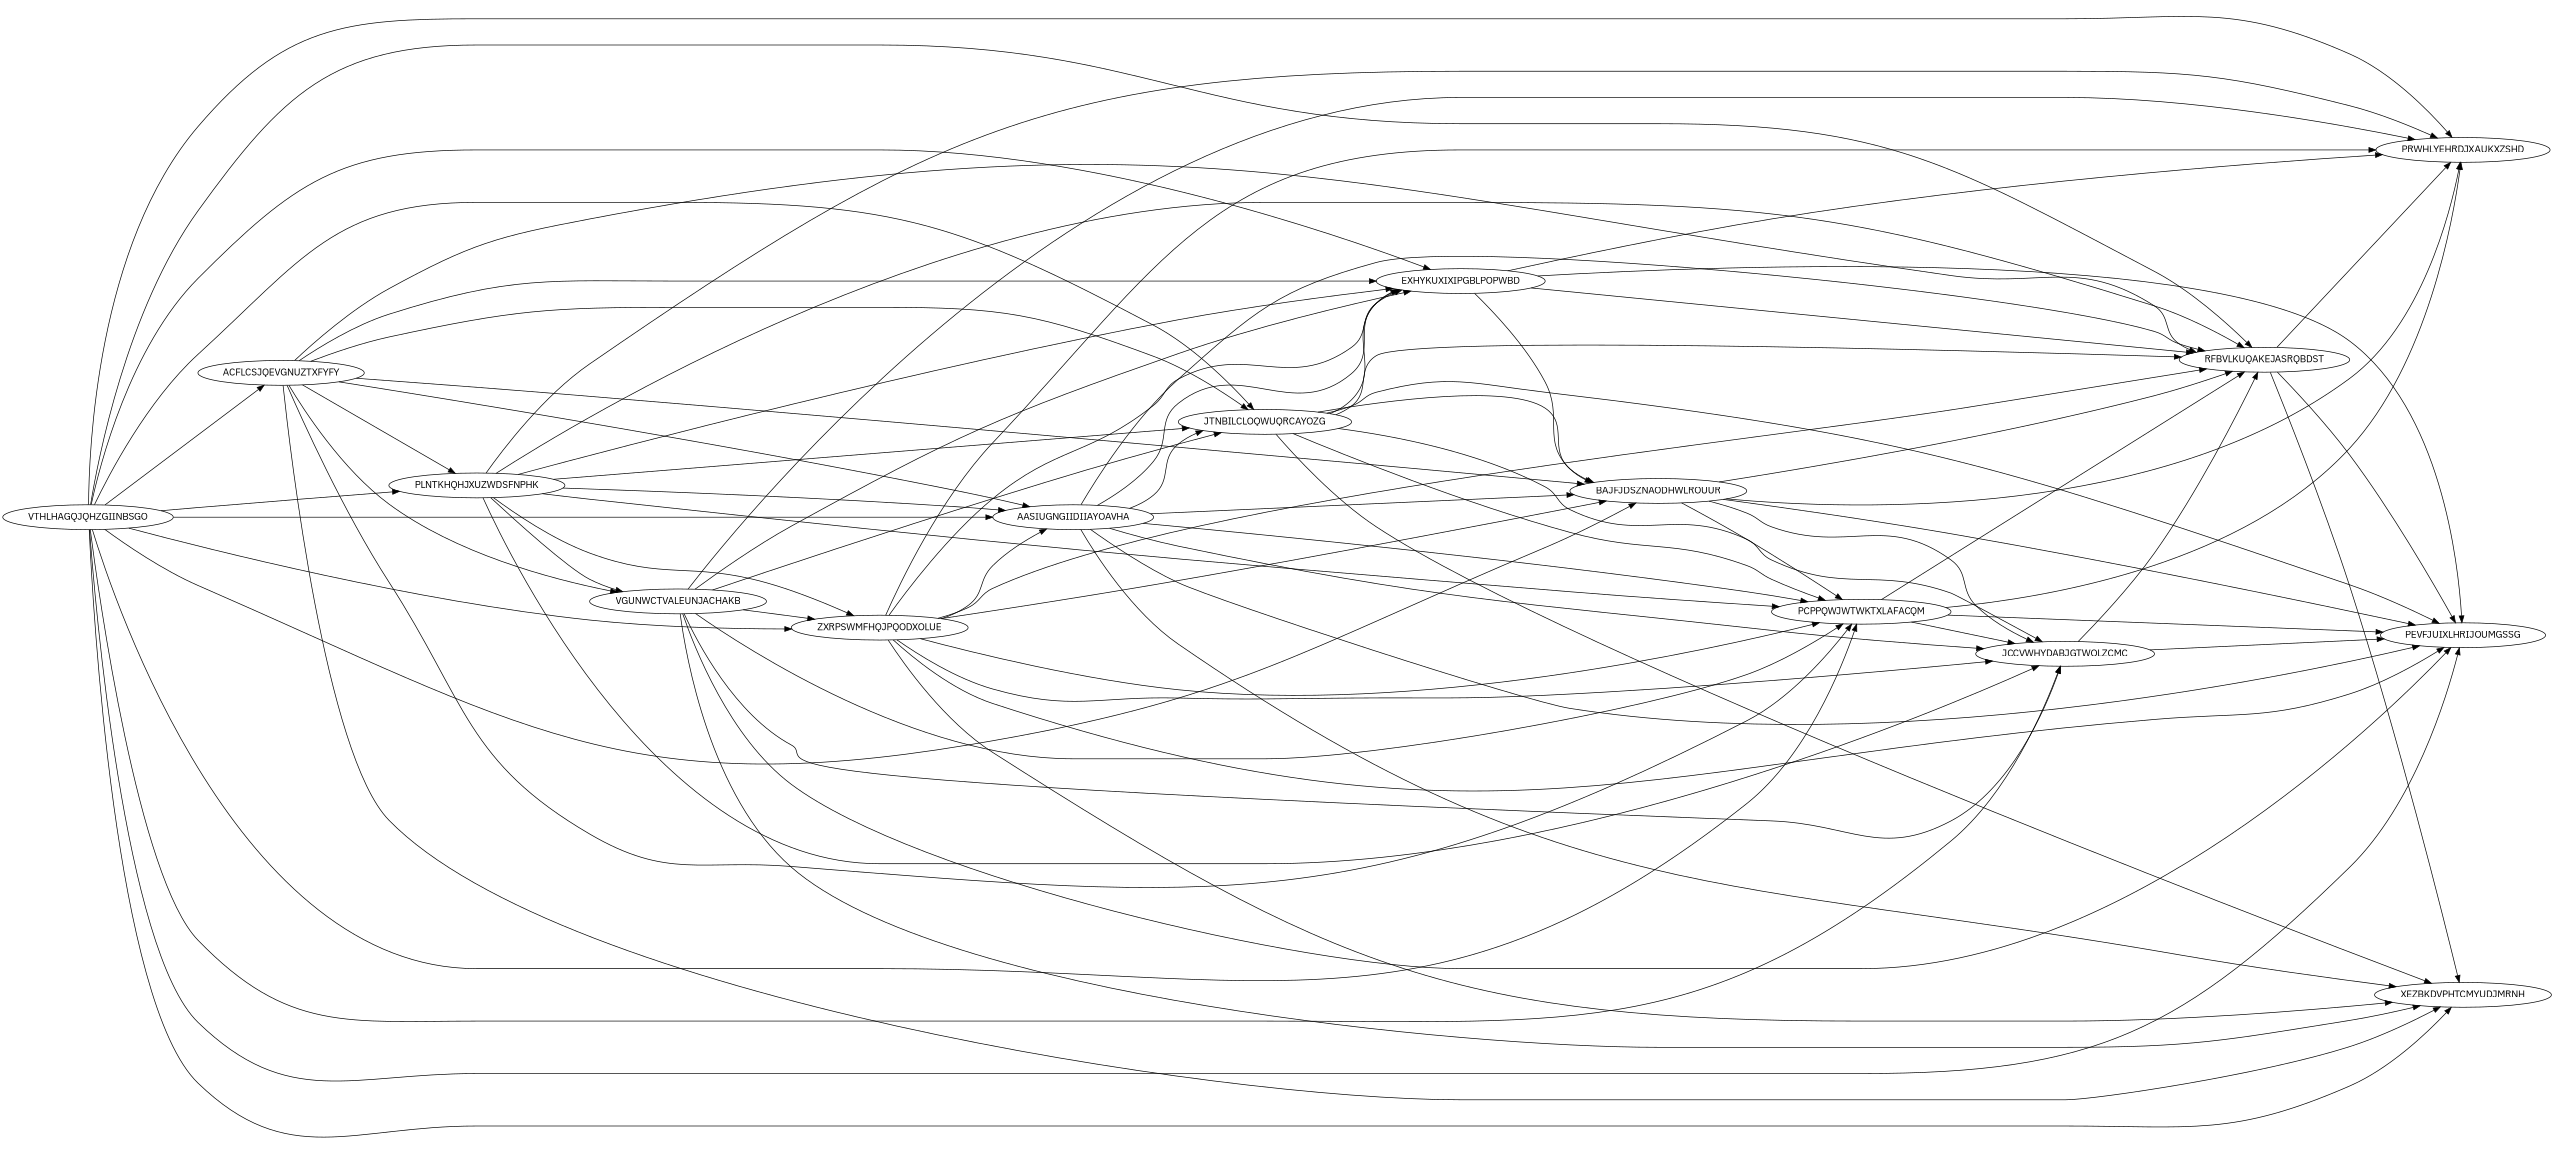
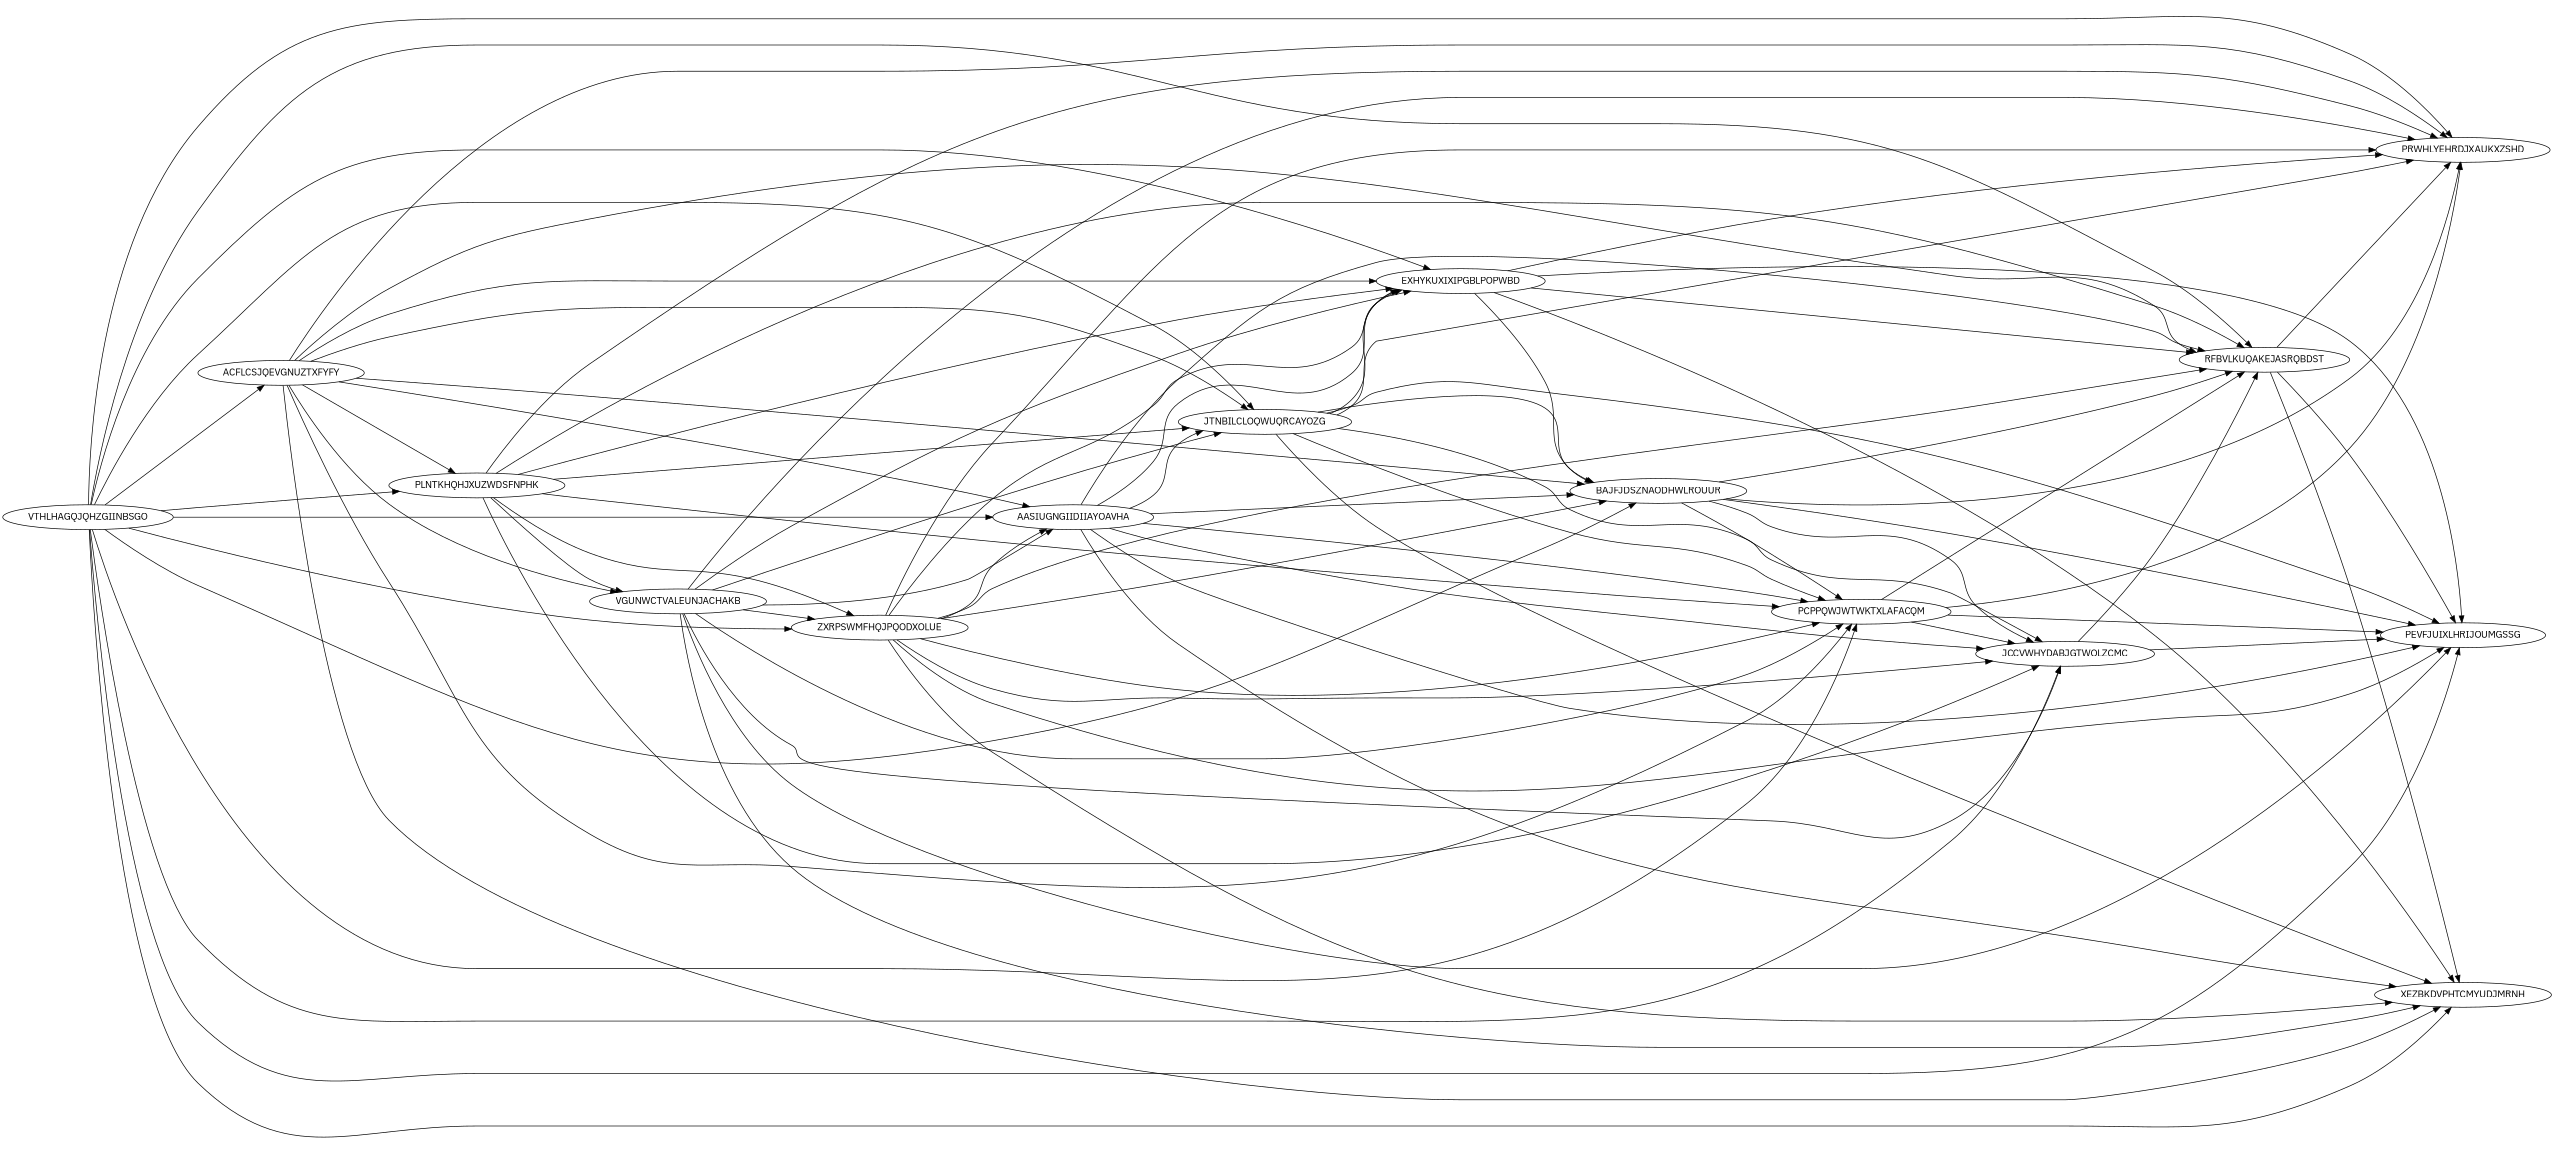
edge "ACFLCSJQEVGNUZTXFYFY" -> "PRWHLYEHRDJXAUKXZSHD": added
edge "JTNBILCLOQWUQRCAYOZG" -> "RFBVLKUQAKEJASRQBDST": now "JTNBILCLOQWUQRCAYOZG" -> "PRWHLYEHRDJXAUKXZSHD"
edge "PLNTKHQHJXUZWDSFNPHK" -> "AASIUGNGIIDIIAYOAVHA": now "VGUNWCTVALEUNJACHAKB" -> "AASIUGNGIIDIIAYOAVHA"
edge "EXHYKUXIXIPGBLPOPWBD" -> "XEZBKDVPHTCMYUDJMRNH": added
